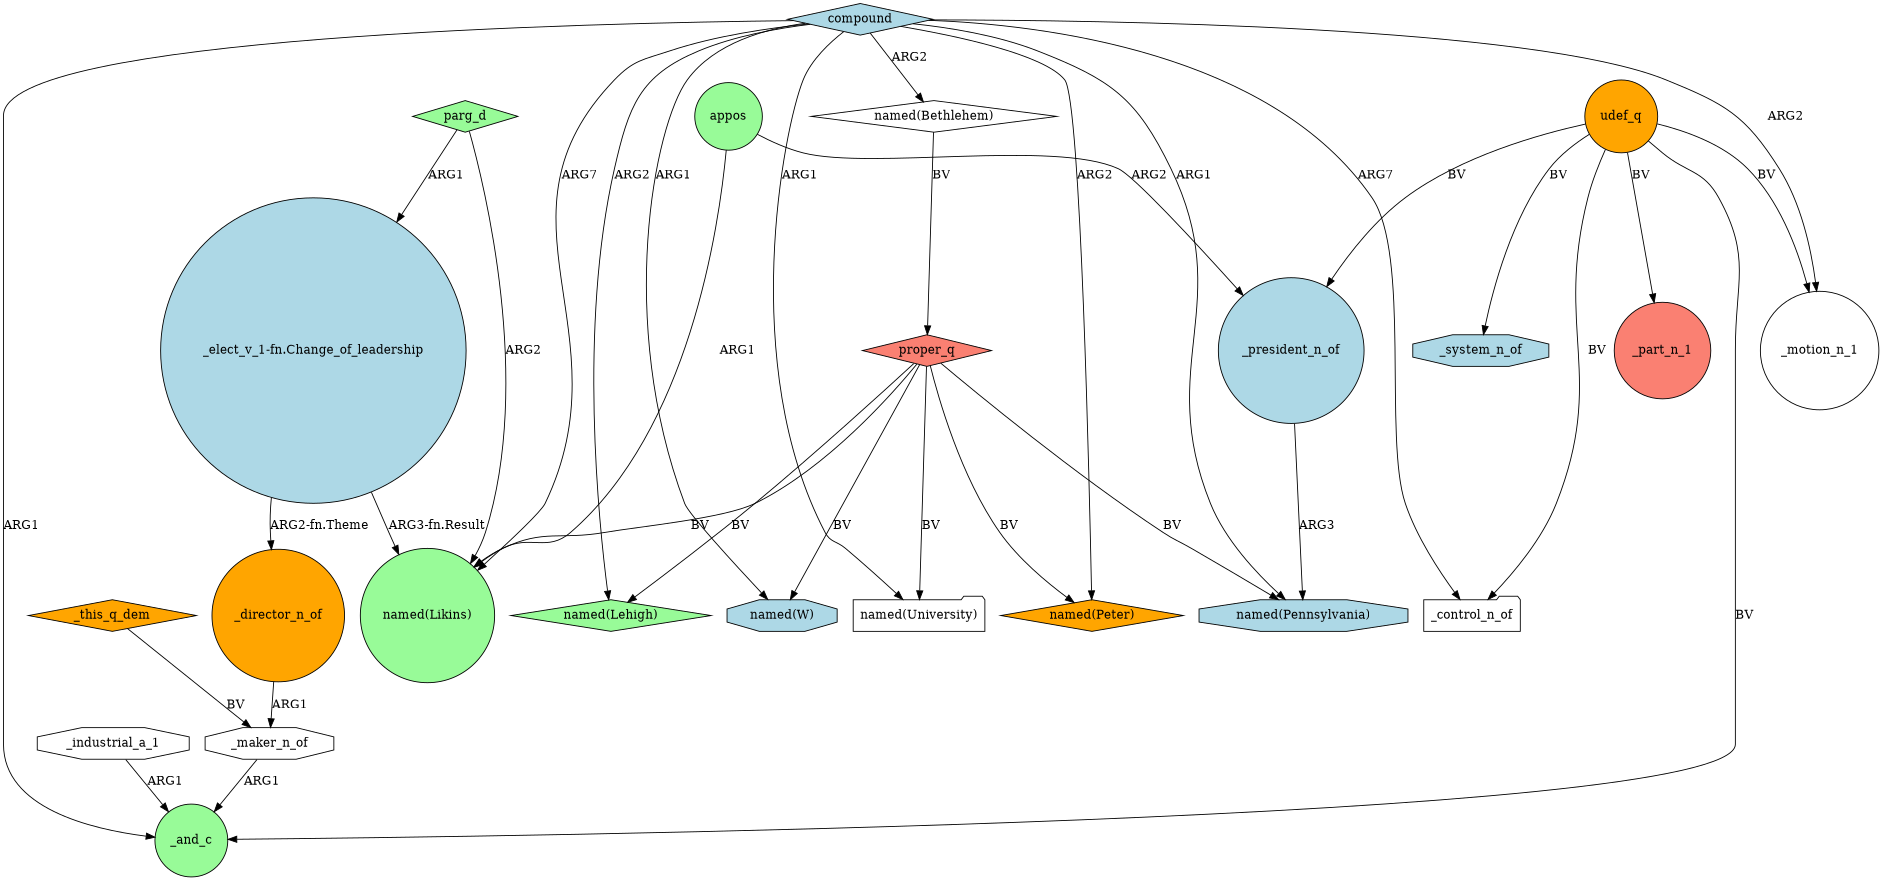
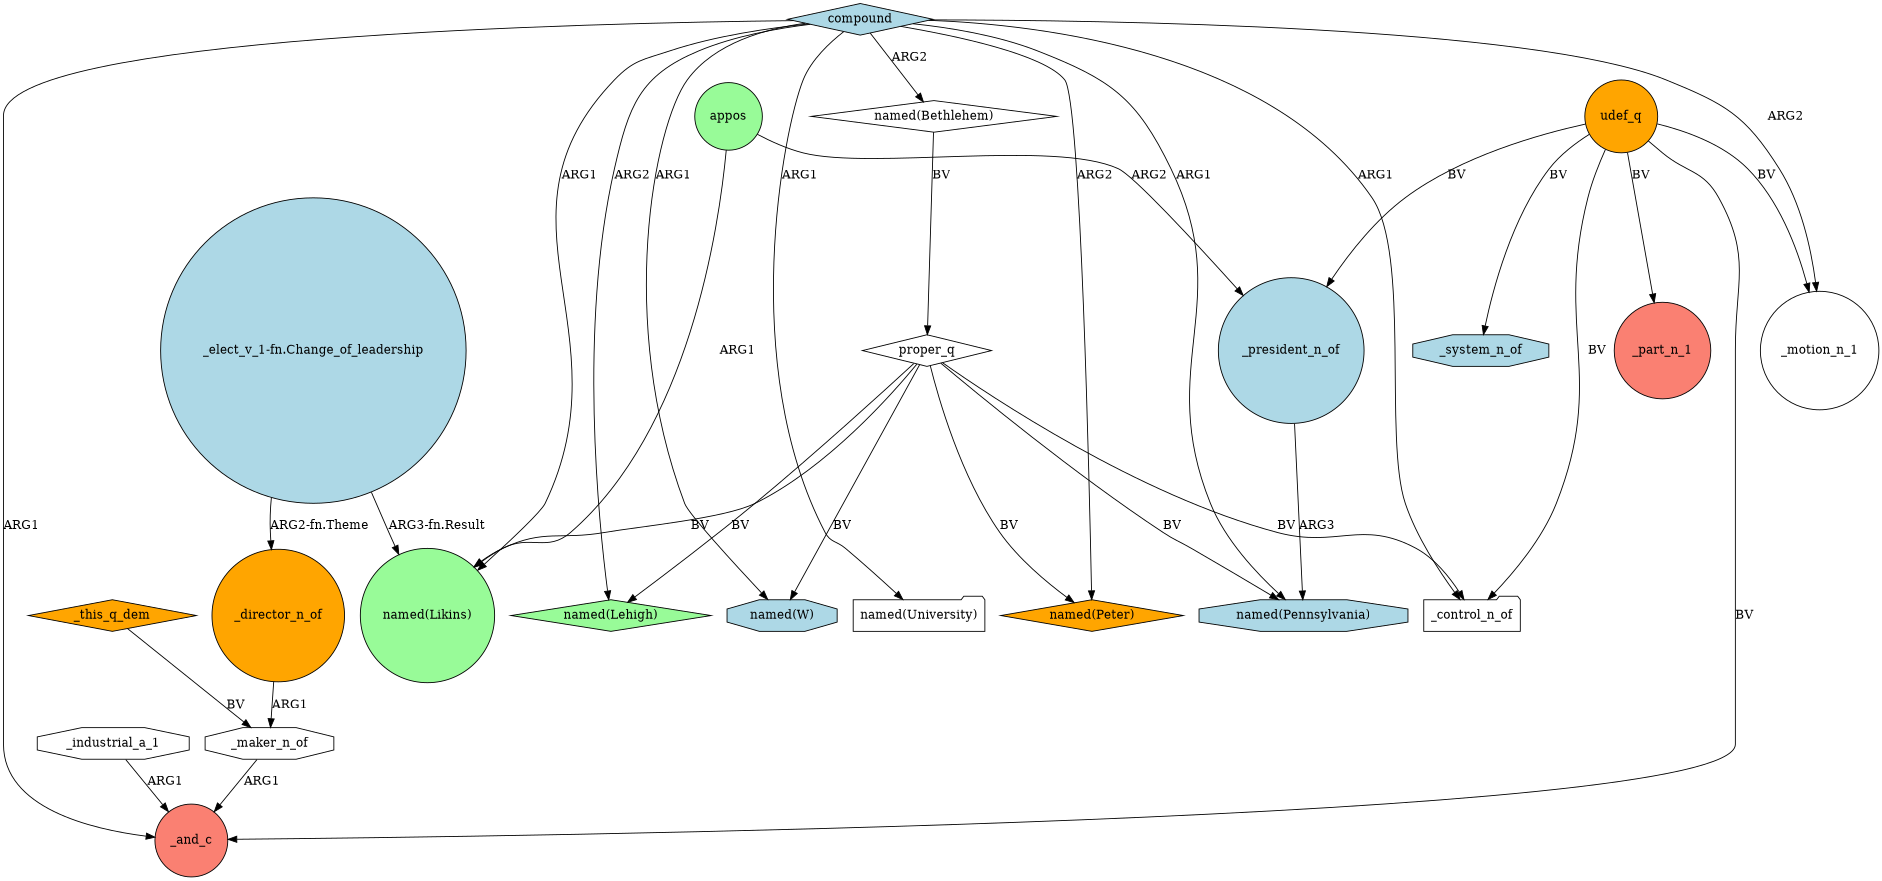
node "parg_d": removed
edge "compound" -> "named(Likins)": label "ARG7" -> "ARG1"
edge "compound" -> "_control_n_of": label "ARG7" -> "ARG1"
node "proper_q": fillcolor salmon -> white
edge "proper_q" -> "named(University)": now "proper_q" -> "_control_n_of"
node "_and_c": fillcolor palegreen -> salmon
